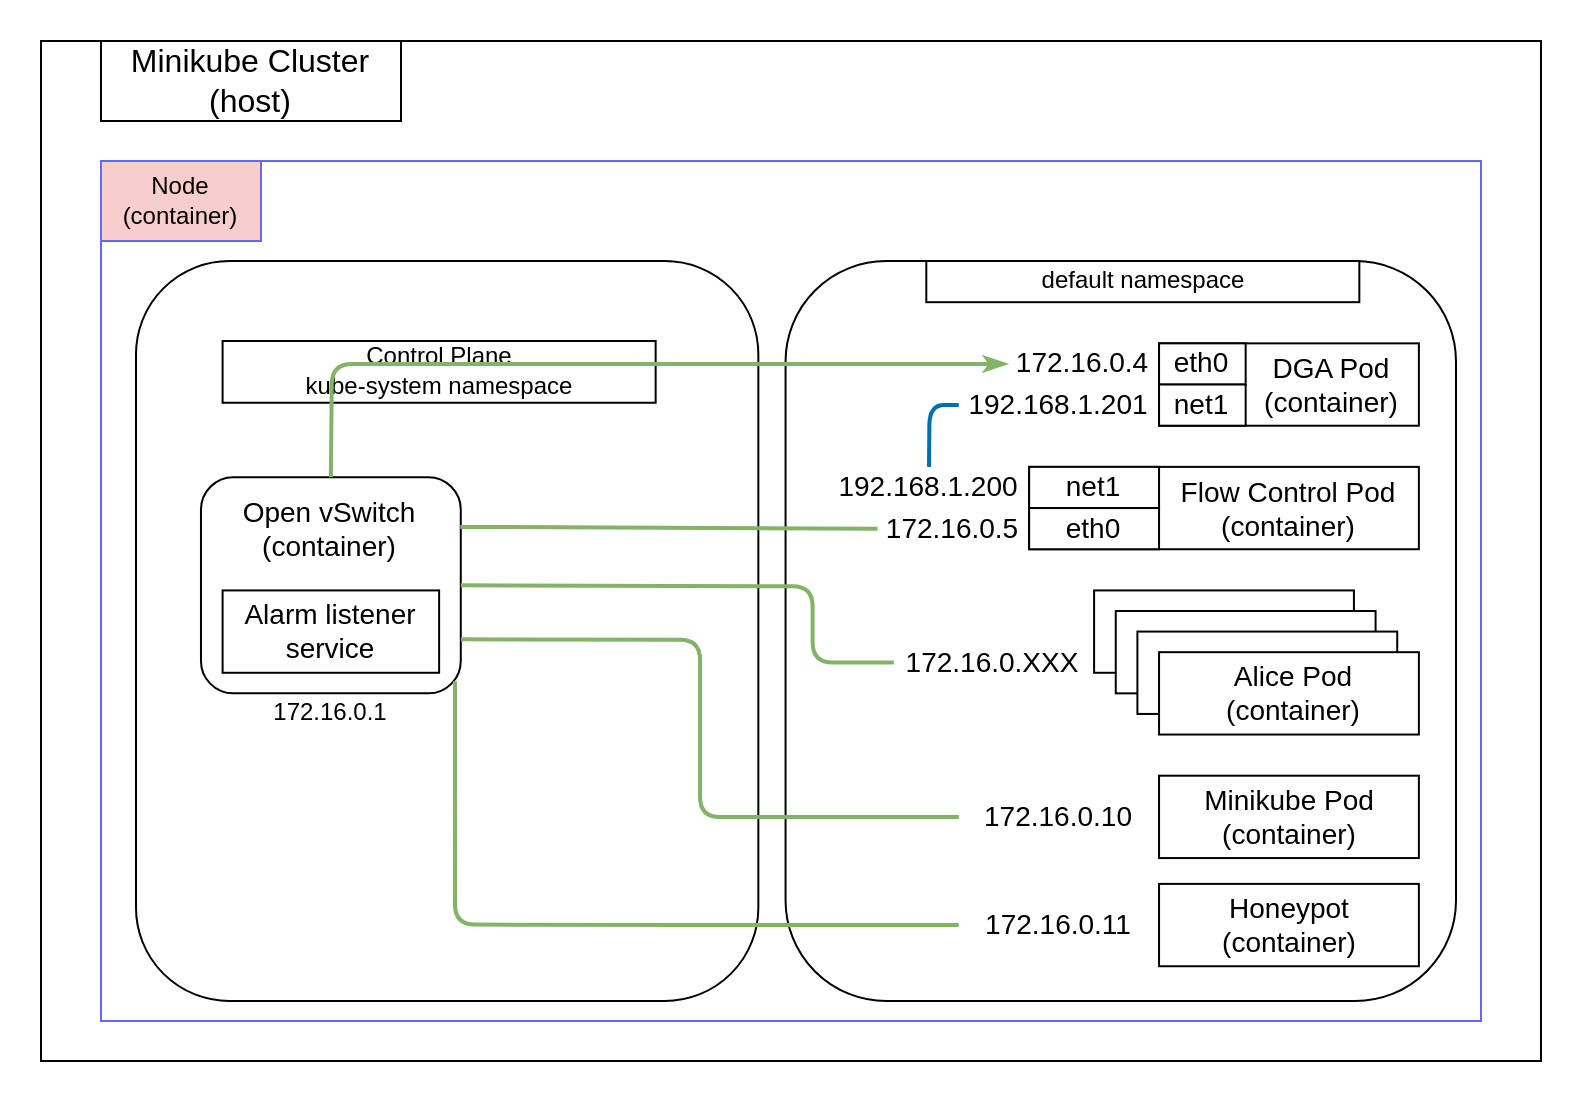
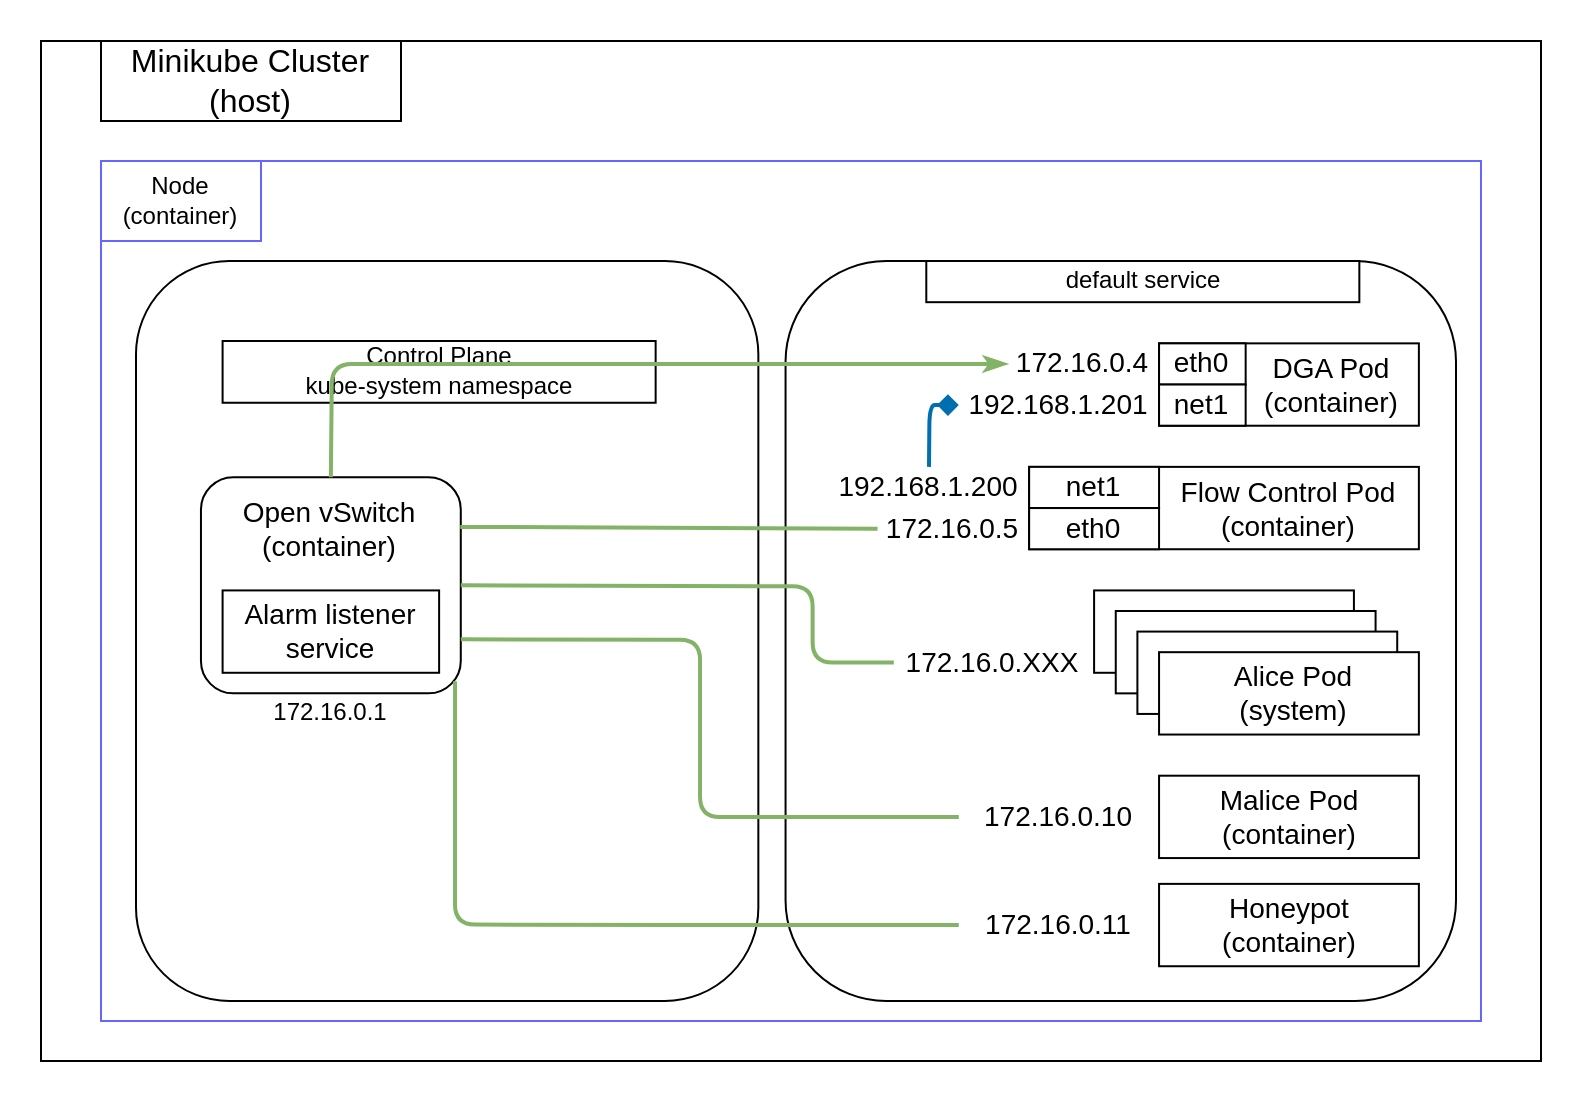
node "Node (container)": fillcolor #f8cecc -> #ffffff
node "default namespace": label "default namespace" -> "default service"
edge "192.168.1.201" -- "192.168.1.200": arrowhead none -> diamond
node "Alice Pod (container)": label "Alice Pod (container)" -> "Alice Pod (system)"
node "Minikube Pod (container)": label "Minikube Pod (container)" -> "Malice Pod (container)"
